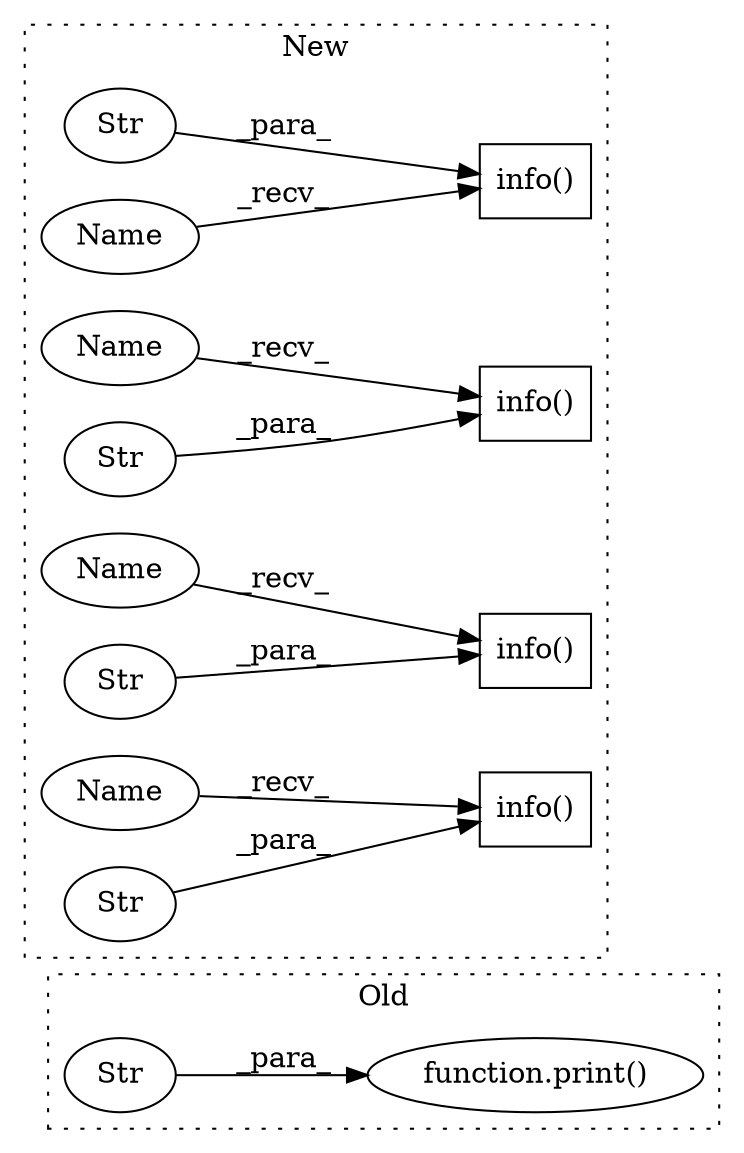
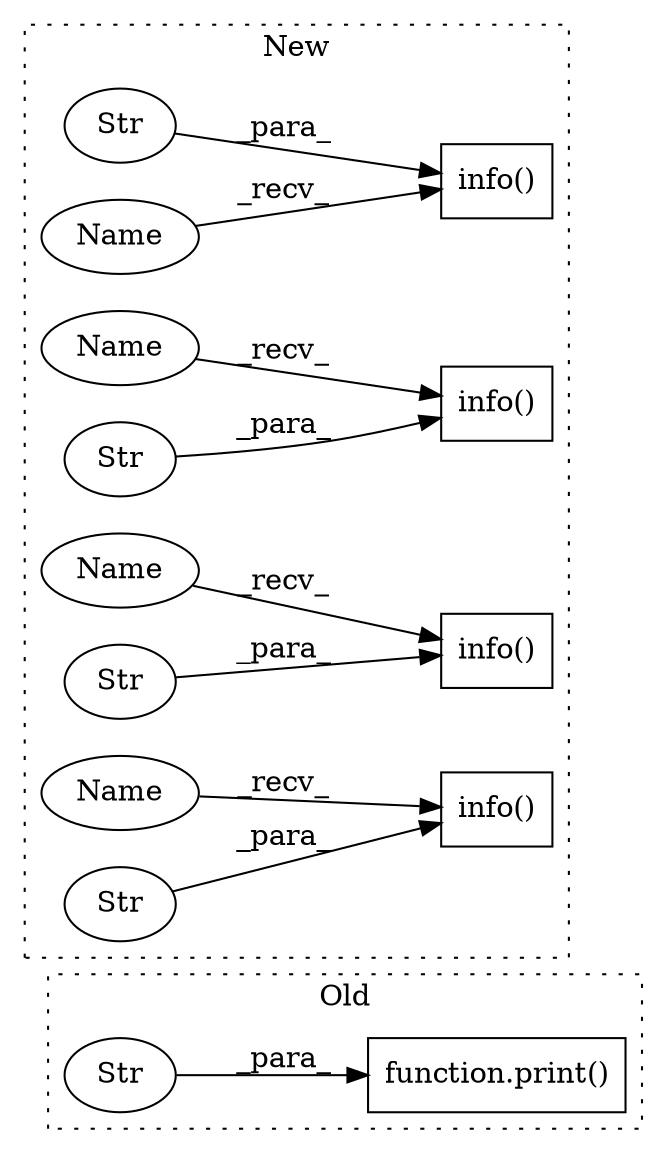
node "function.print()": shape ellipse -> box
